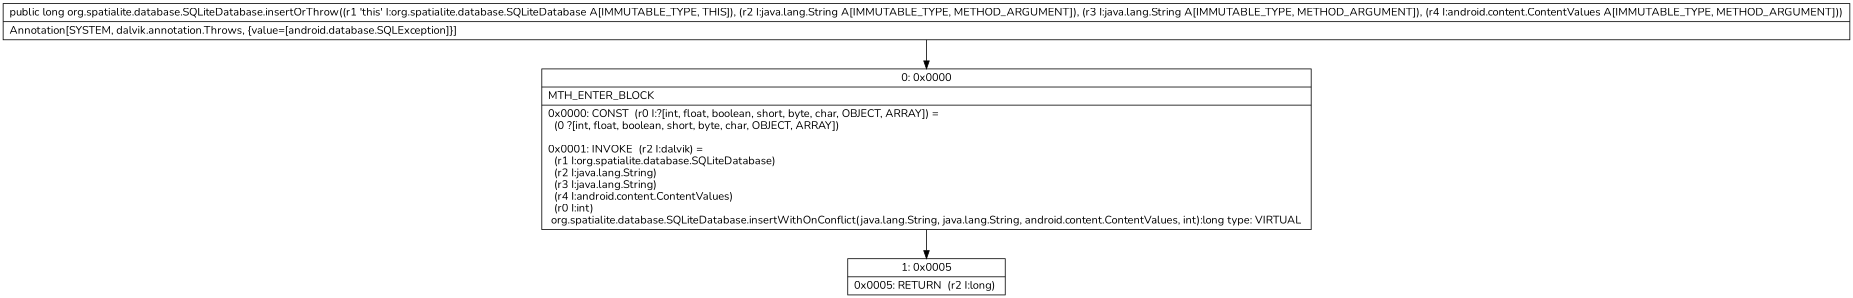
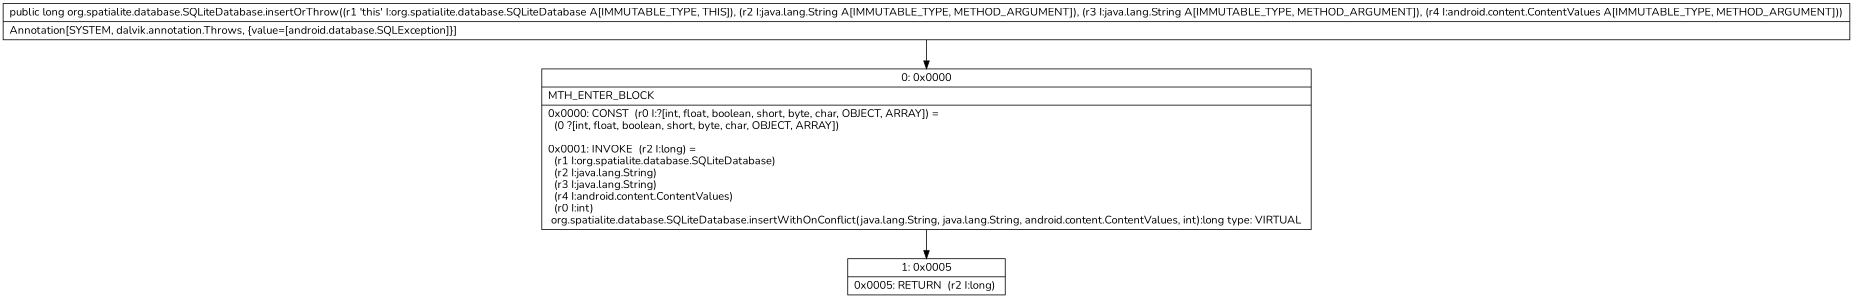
node "0: 0x0000": text "0x0001: INVOKE  (r2 I:dalvik) =" -> "0x0001: INVOKE  (r2 I:long) ="
